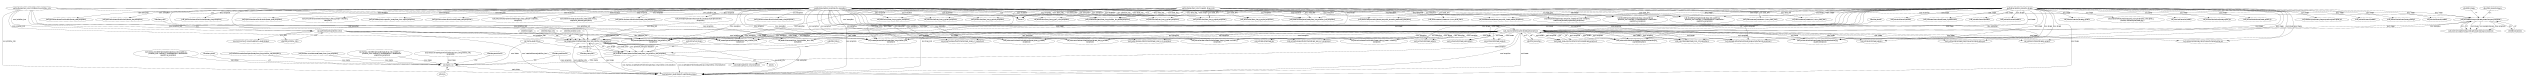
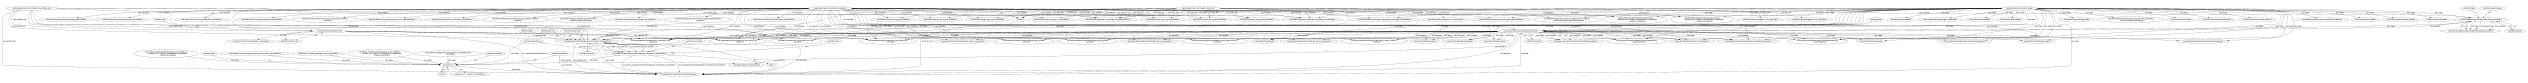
edge "(MethodParameterIn,DrawInfo *image)" -> "(Call,GetPixelAlpha(image,q))": added, label "DDG: image"
edge "(Call,status != 0)" -> "(Literal,0)": added, label "CFG:"
edge "(MethodParameterIn,ExceptionInfo *exception)" -> "(MethodReturn,MagickExport MagickBooleanType)": now "(Identifier,MagickFalse)" -> "(MethodReturn,MagickExport MagickBooleanType)"
node "(Call,status != 0 ? MagickTrue : MagickFalse)": added
